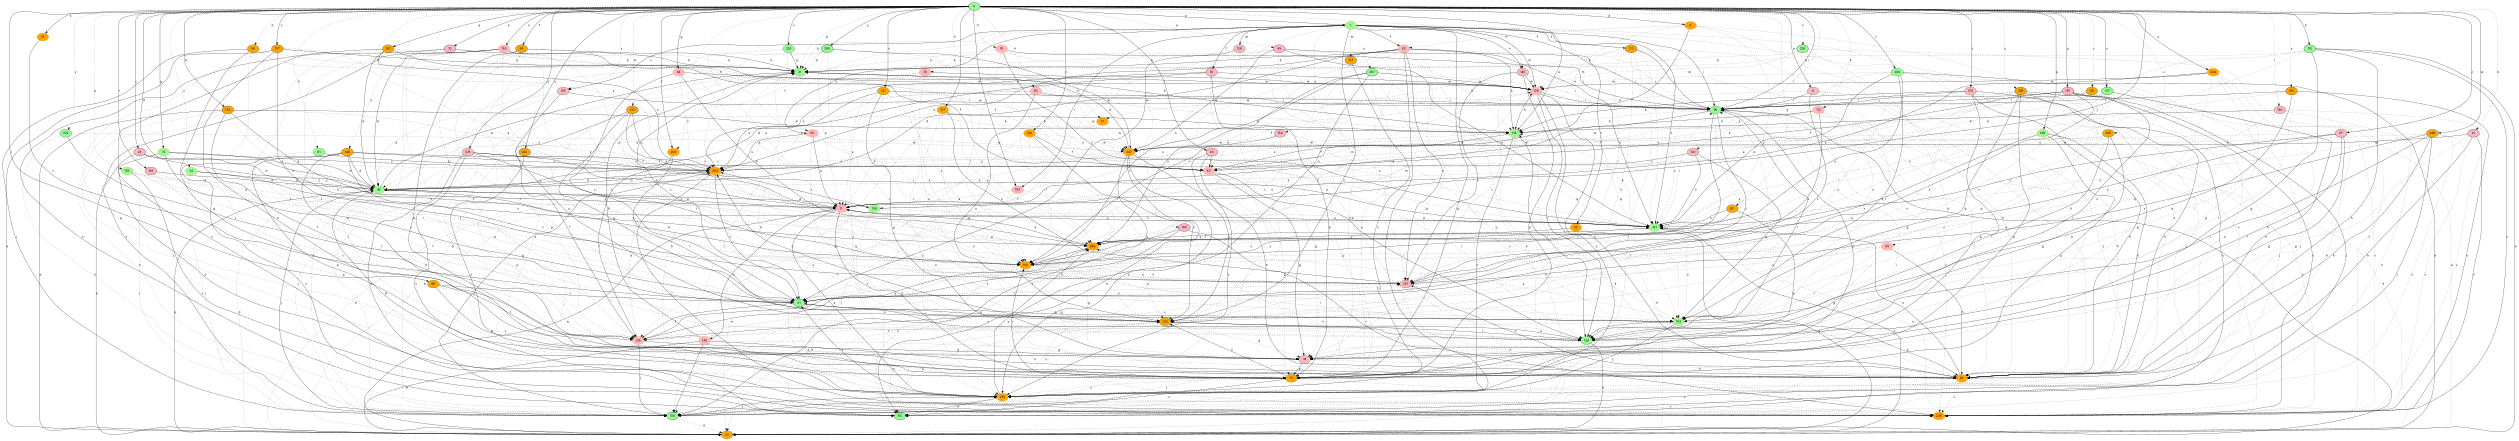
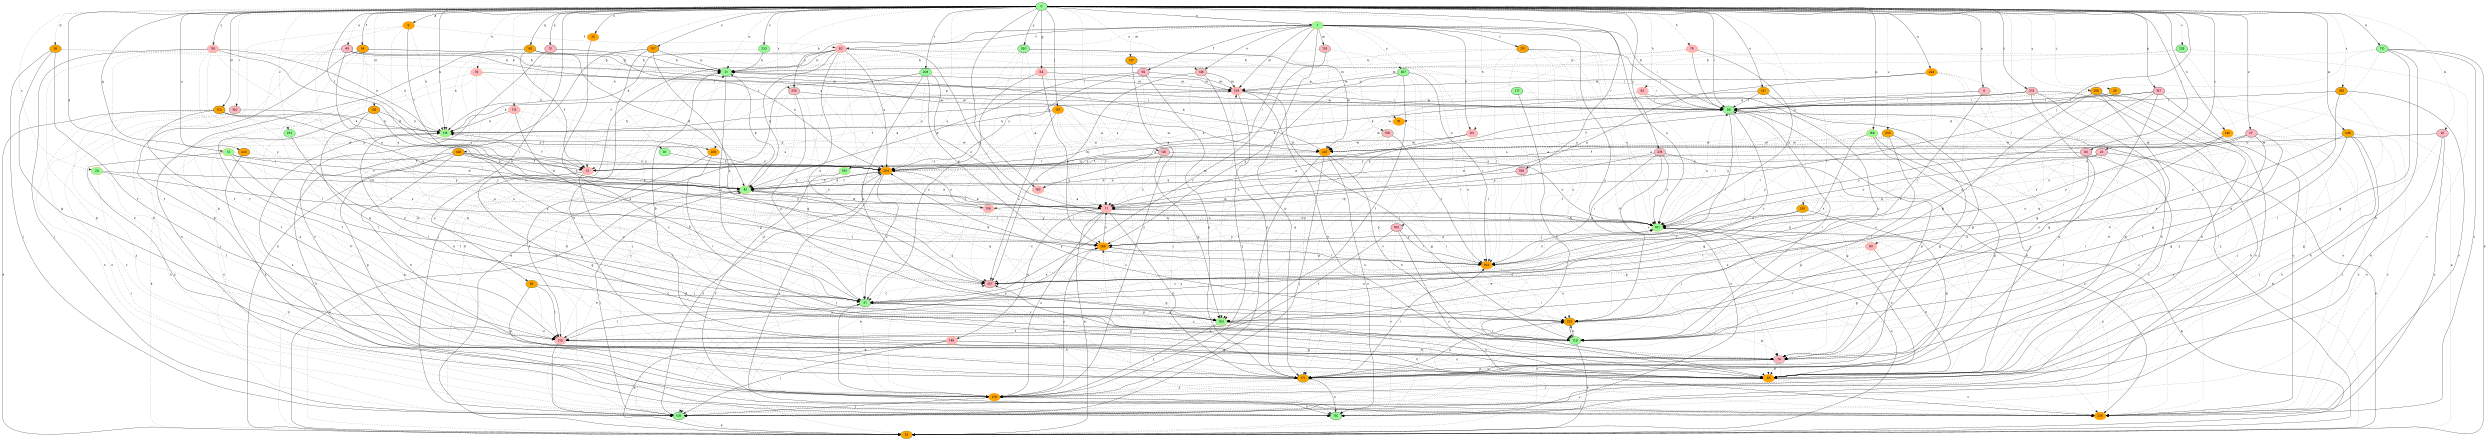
edge "0" -> "217": removed, label "u"
node "106": fillcolor palegreen -> lightpink
node "55": removed
edge "36" -> "215": style dotted -> solid
edge "279" -> "42": style solid -> dotted
